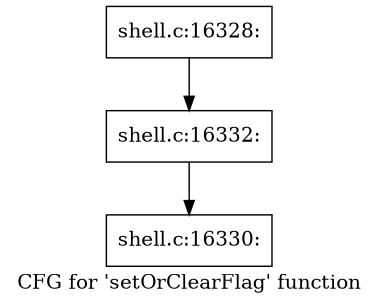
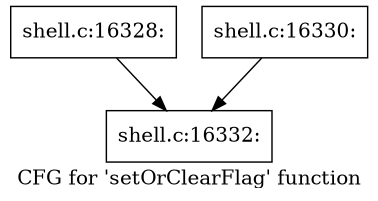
edge "shell.c:16332:" -> "shell.c:16330:": reversed
